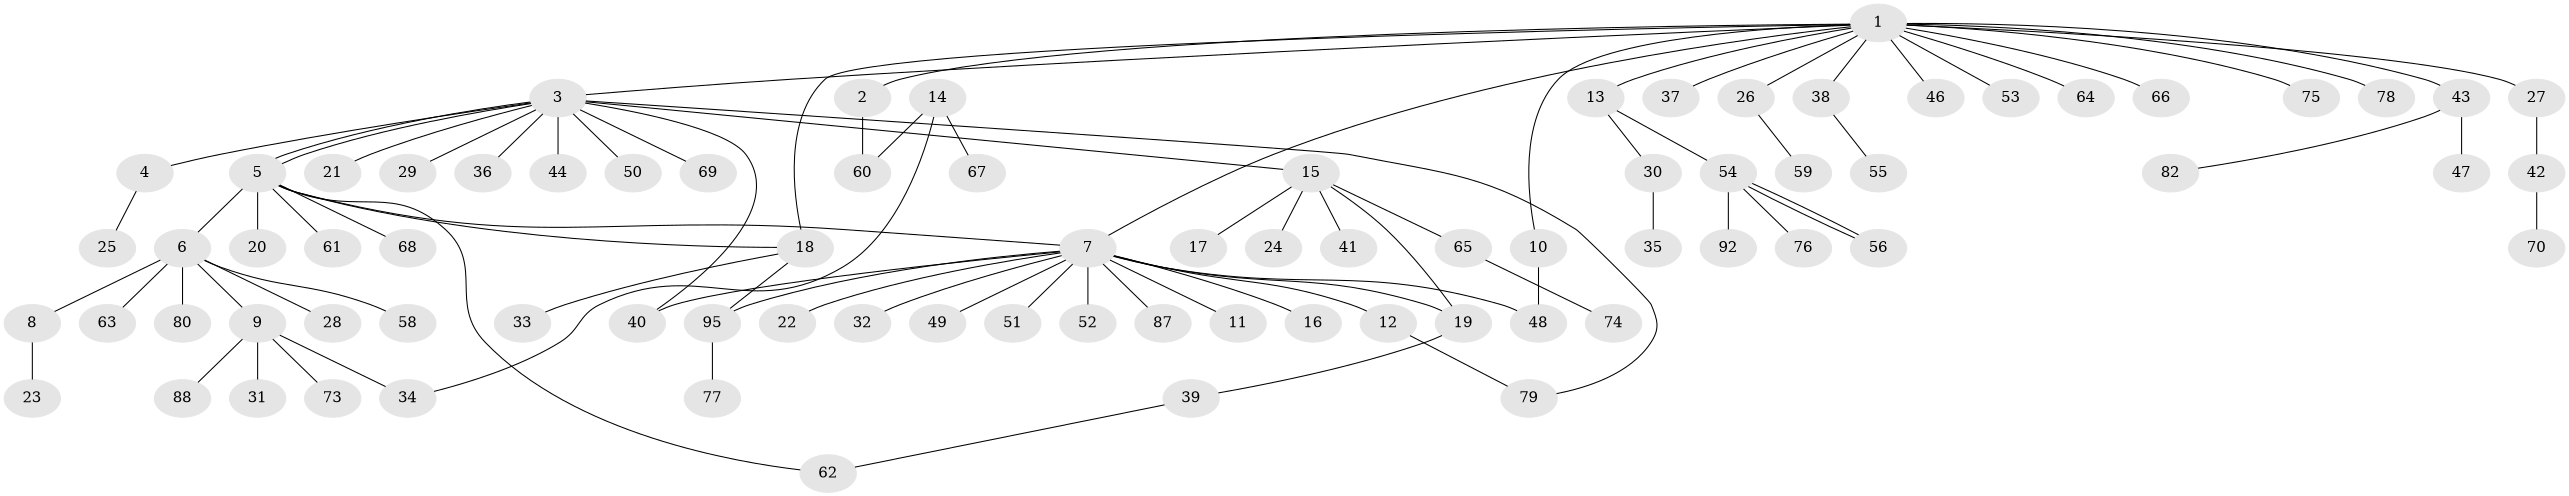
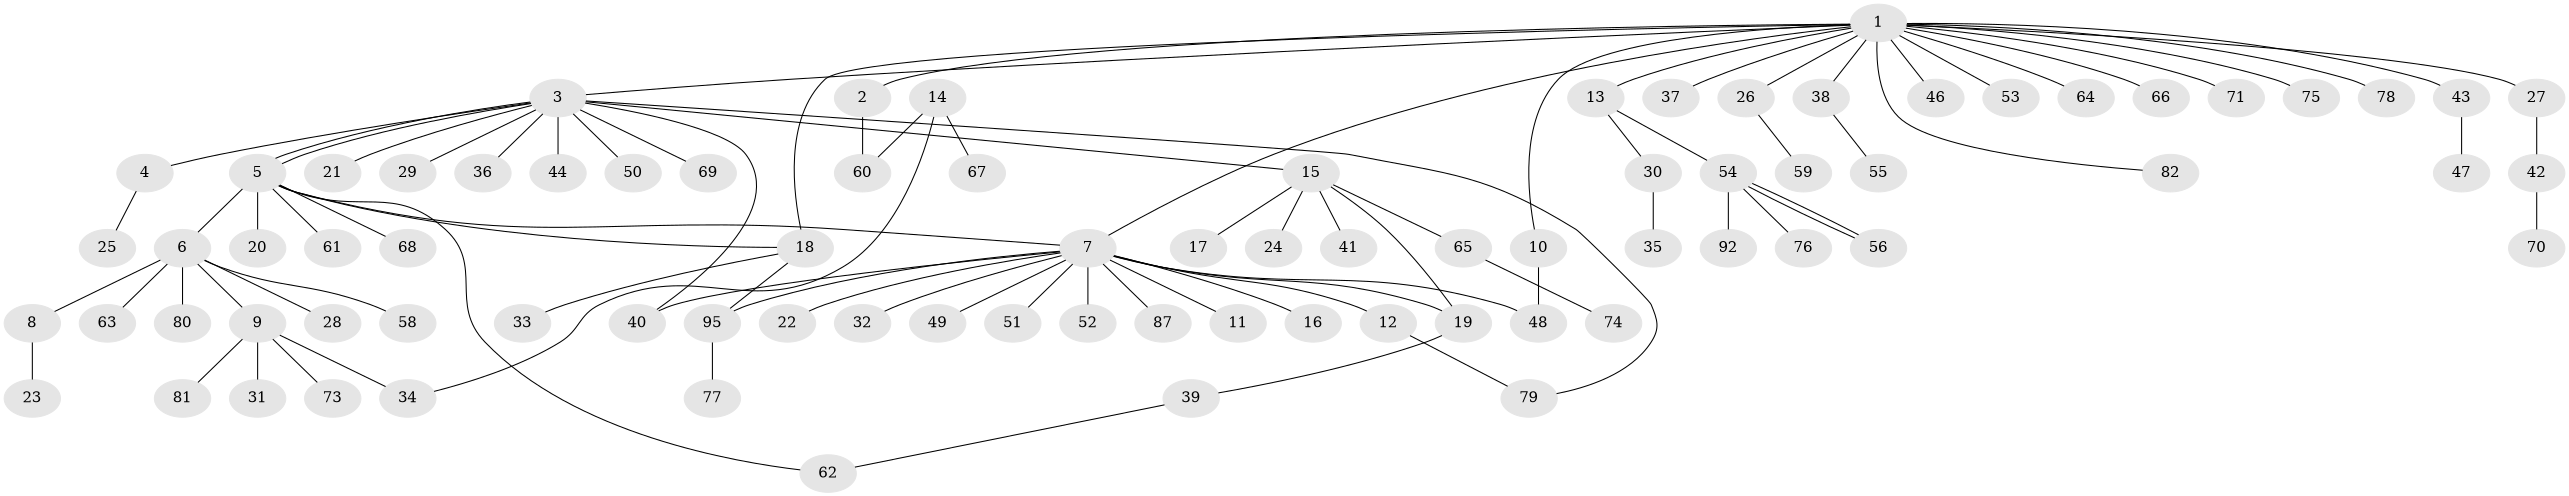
node "71": added
edge "43" -- "82": now "1" -- "82"
node "88": label "88" -> "81"
